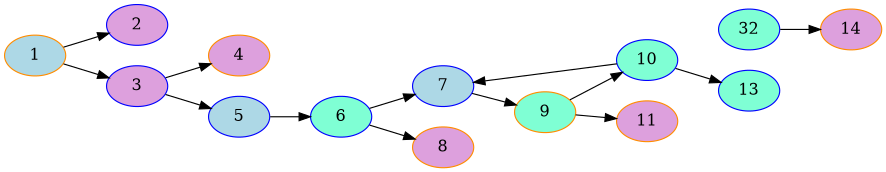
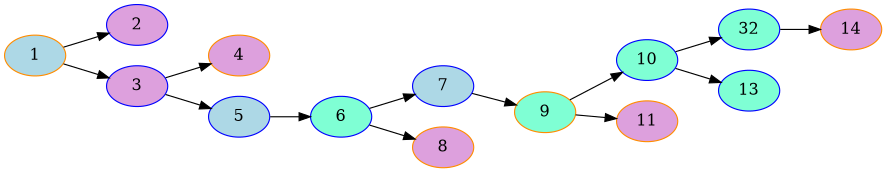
edge "10" -> "7": now "10" -> "32"
